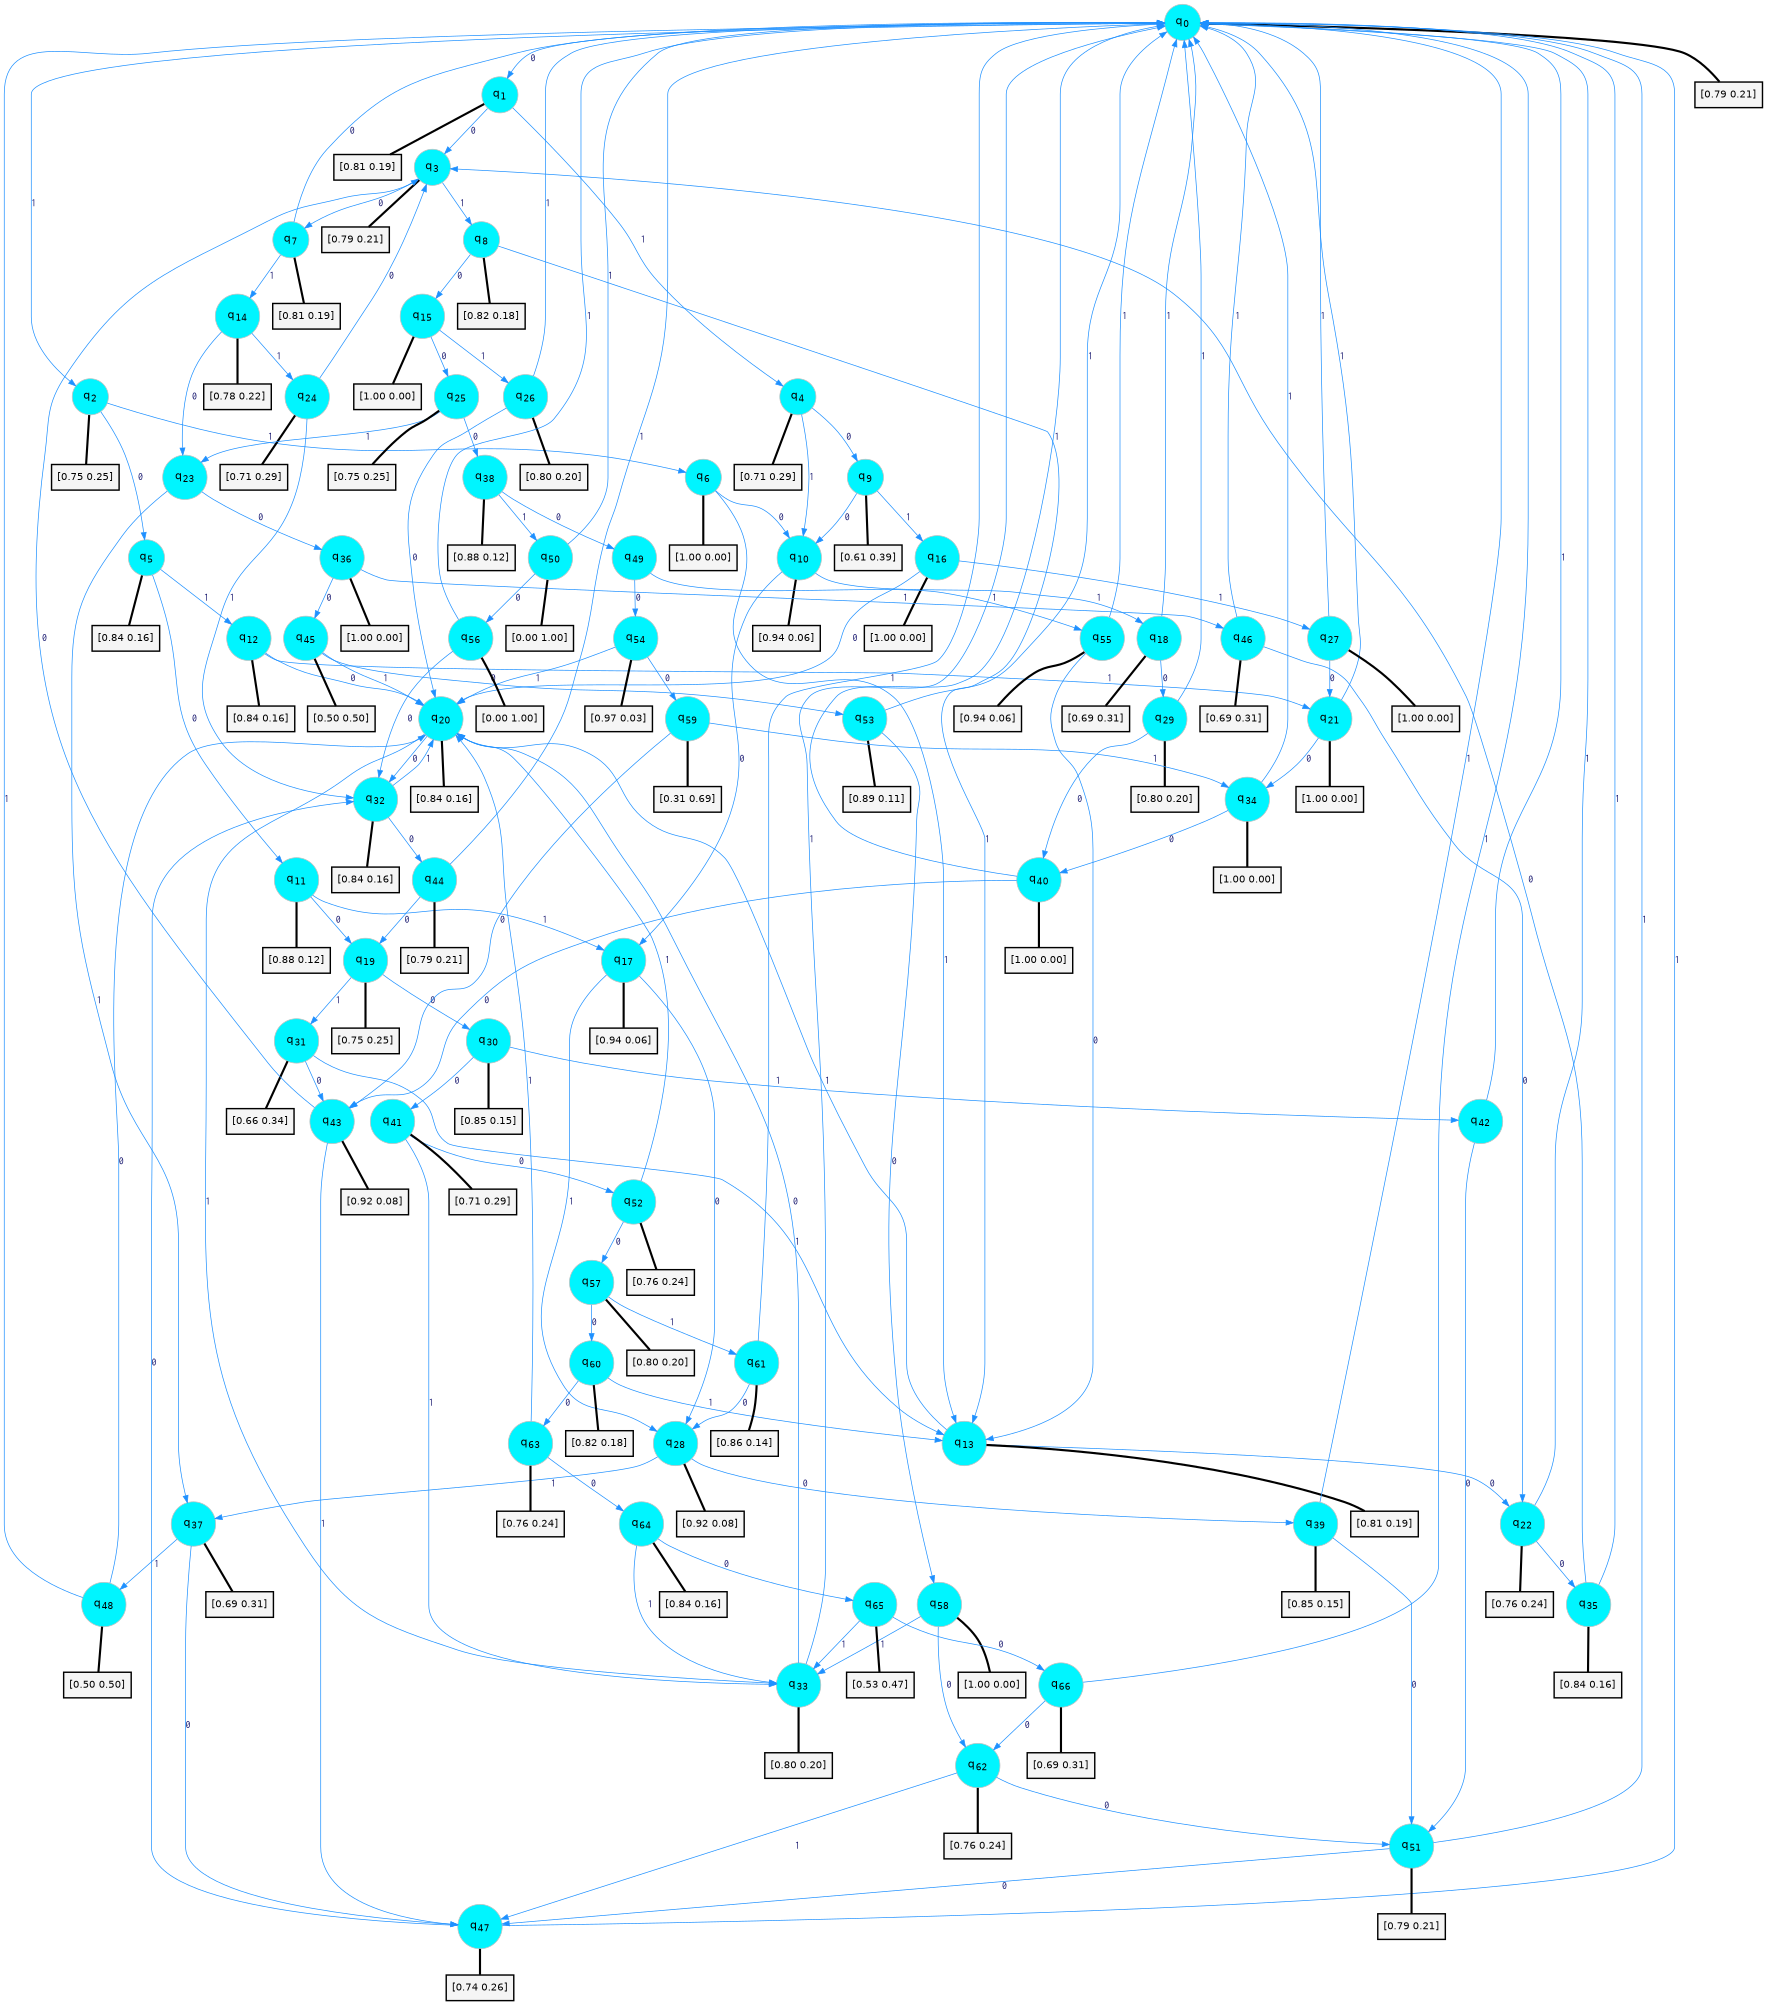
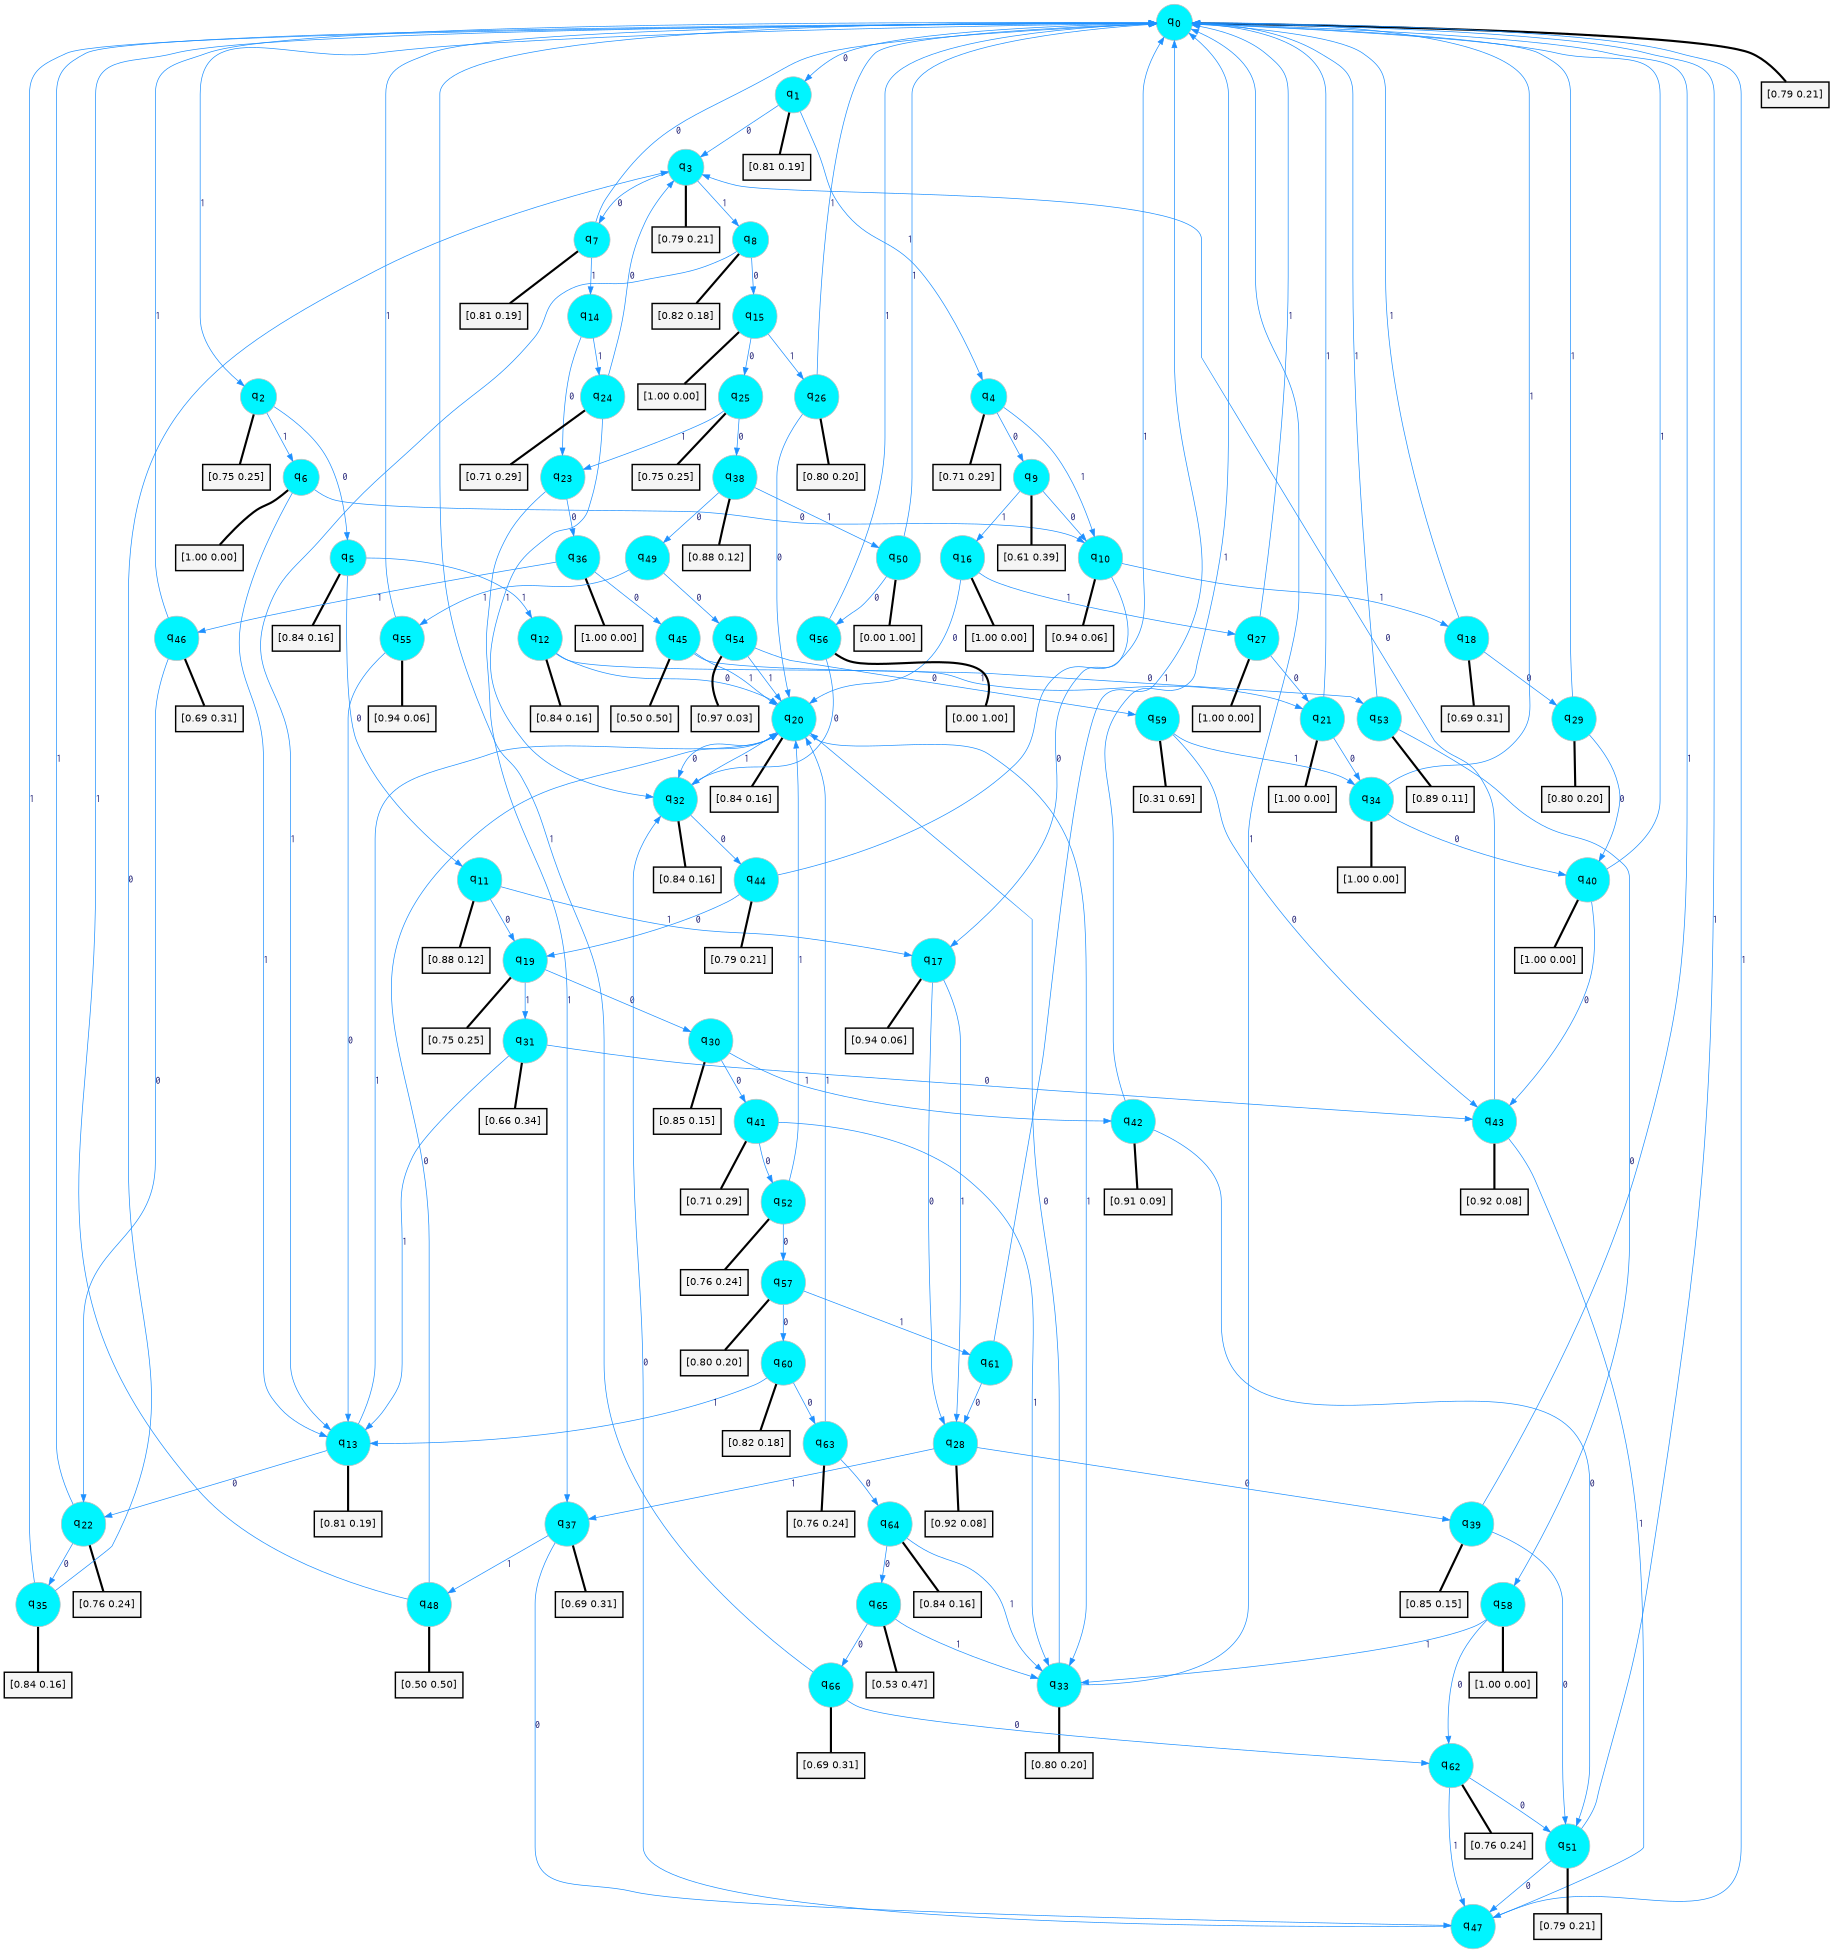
node "[0.78 0.22]": removed
node "[0.91 0.09]": added
node "[0.86 0.14]": removed
node "[0.74 0.26]": removed
